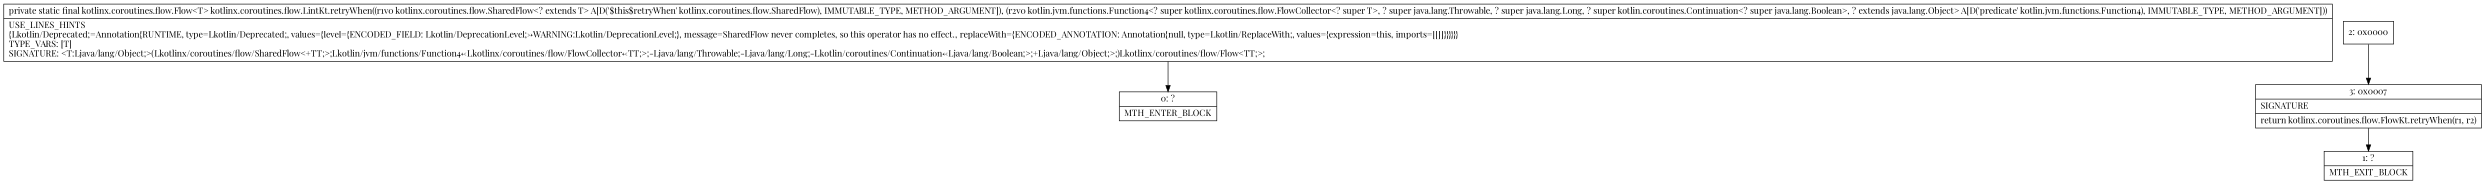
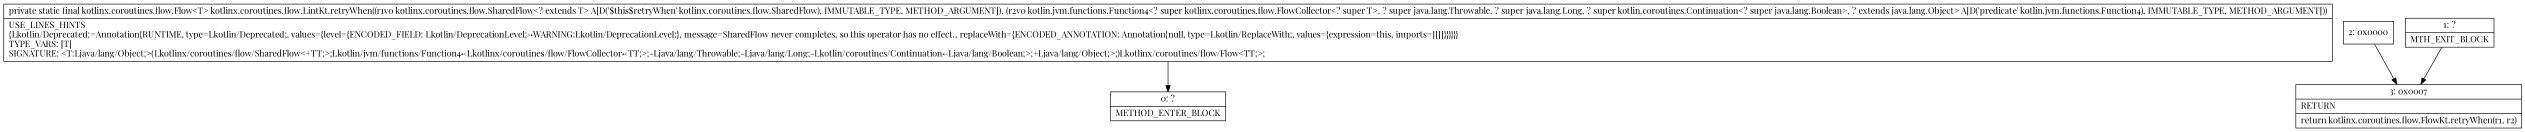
node "3: 0x0007": text "SIGNATURE" -> "RETURN"
node "0: ?": text "MTH_ENTER_BLOCK" -> "METHOD_ENTER_BLOCK"
edge "3: 0x0007" -> "1: ?": reversed
